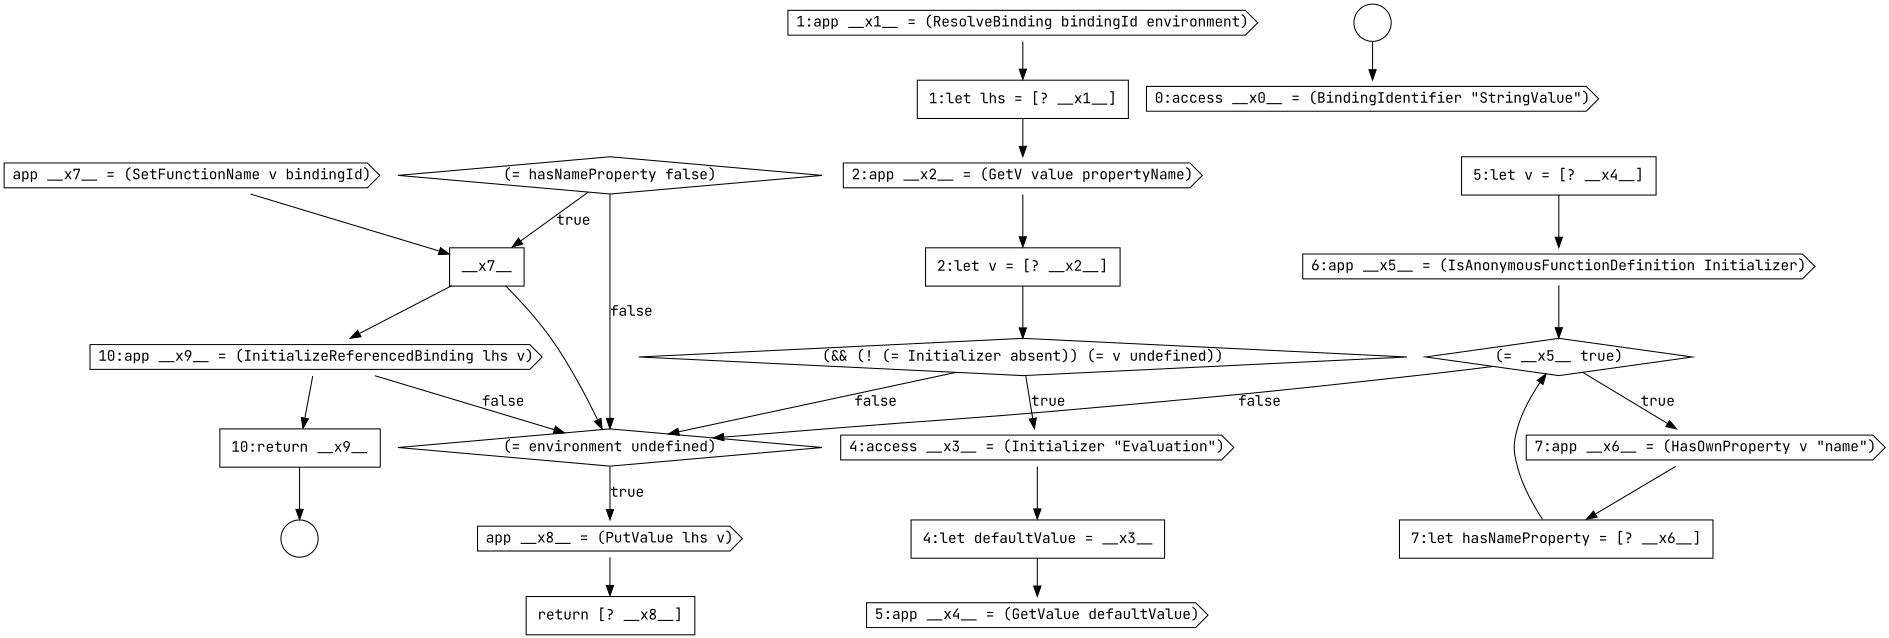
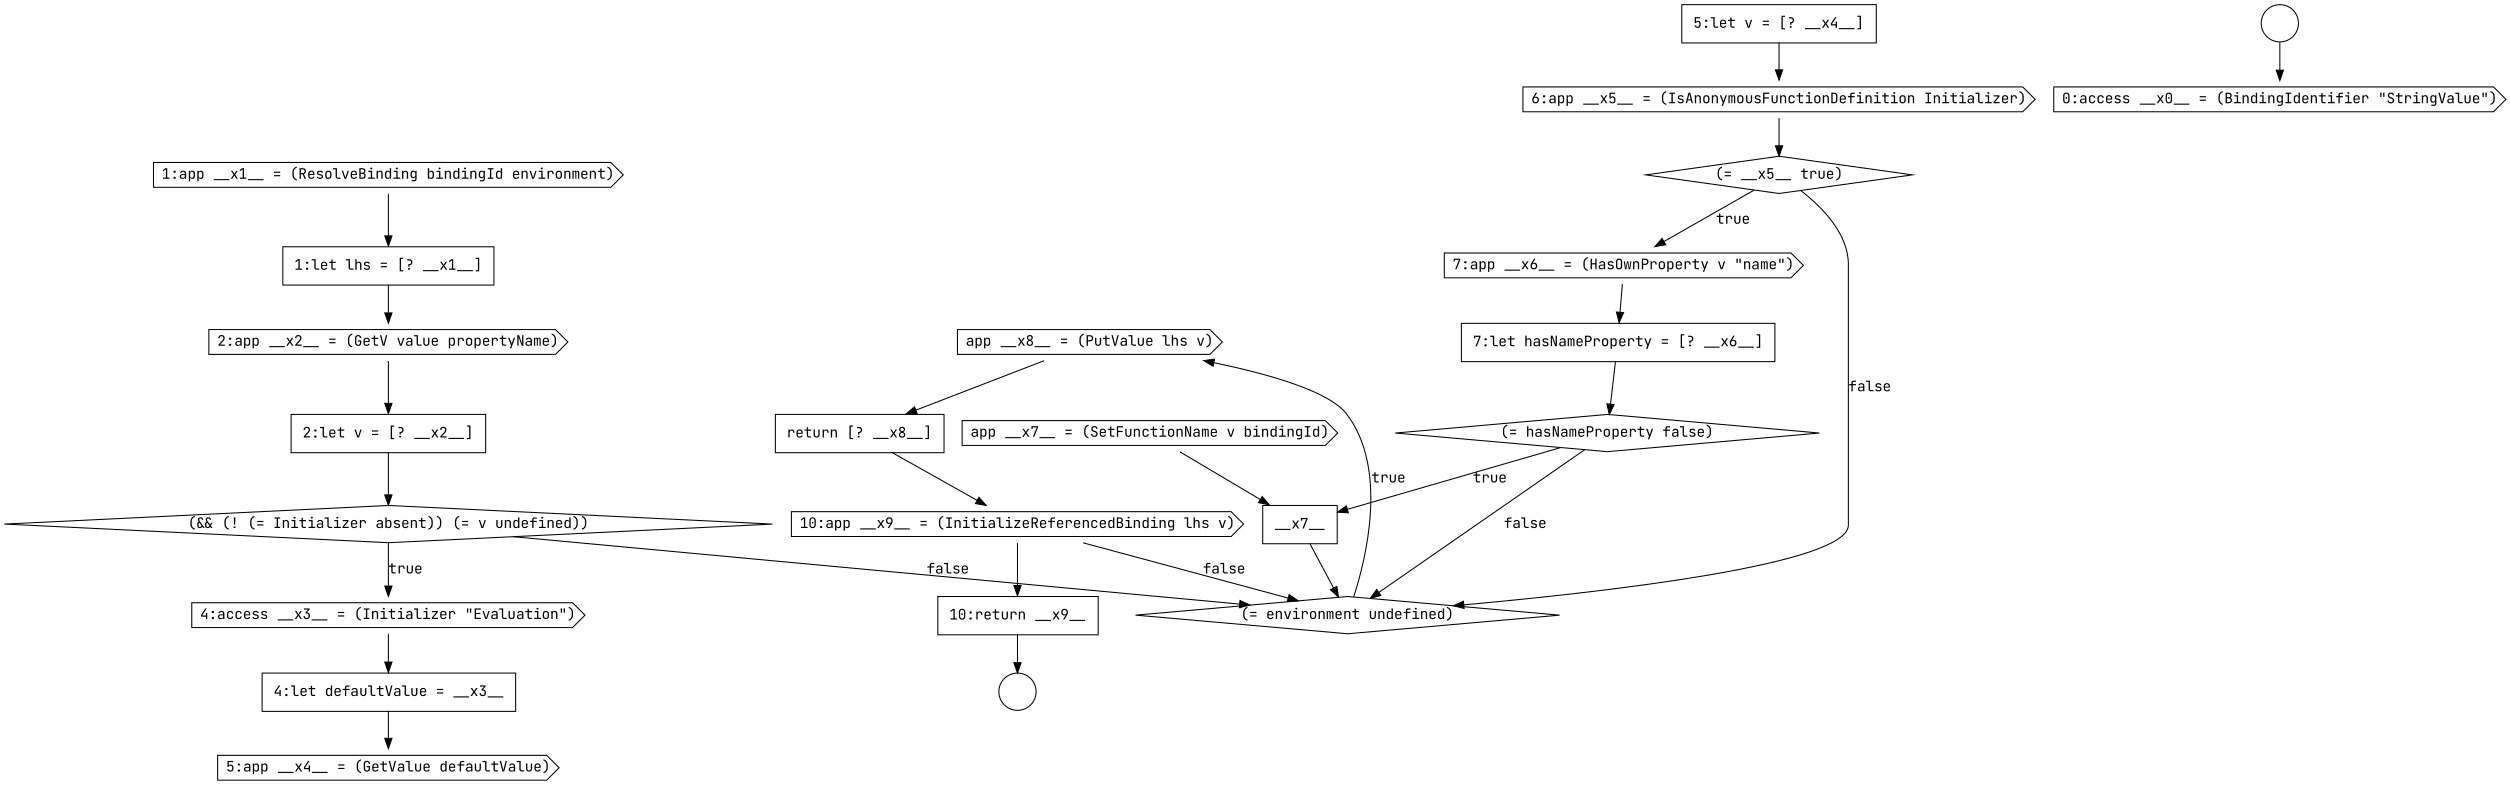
edge "__x7__" -> "10:app __x9__ = (InitializeReferencedBinding lhs v)": now "return [? __x8__]" -> "10:app __x9__ = (InitializeReferencedBinding lhs v)"
edge "7:let hasNameProperty = [? __x6__]" -> "(= __x5__ true)": now "7:let hasNameProperty = [? __x6__]" -> "(= hasNameProperty false)"
